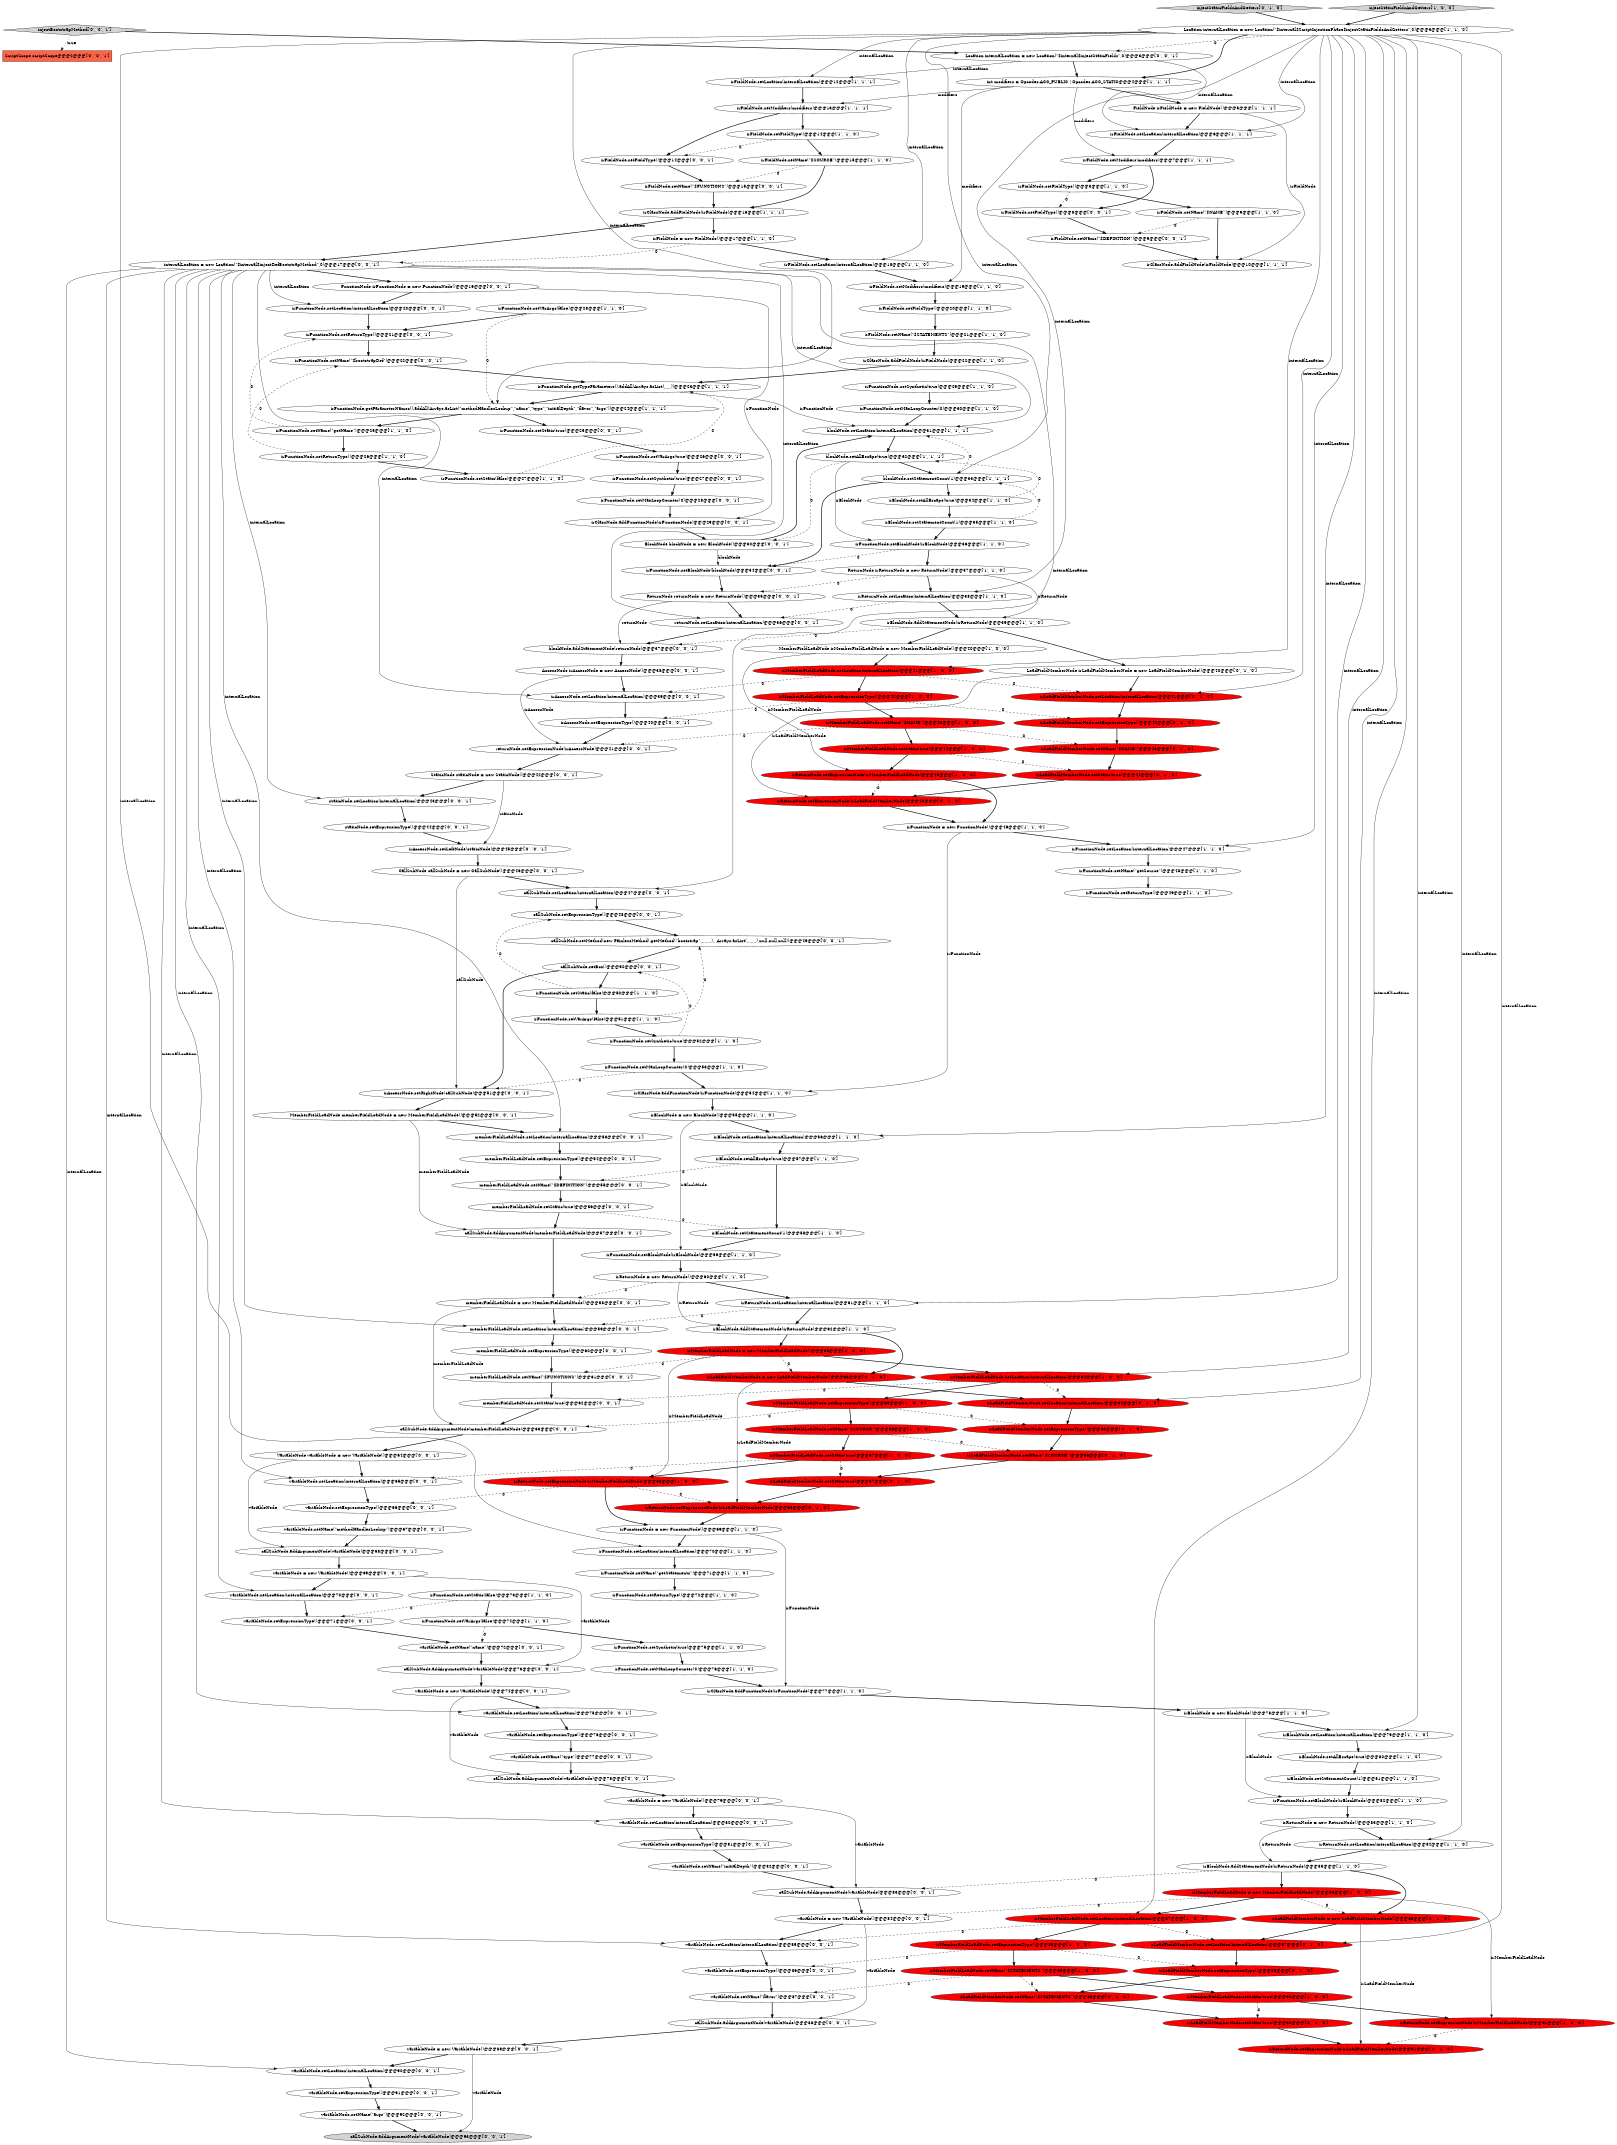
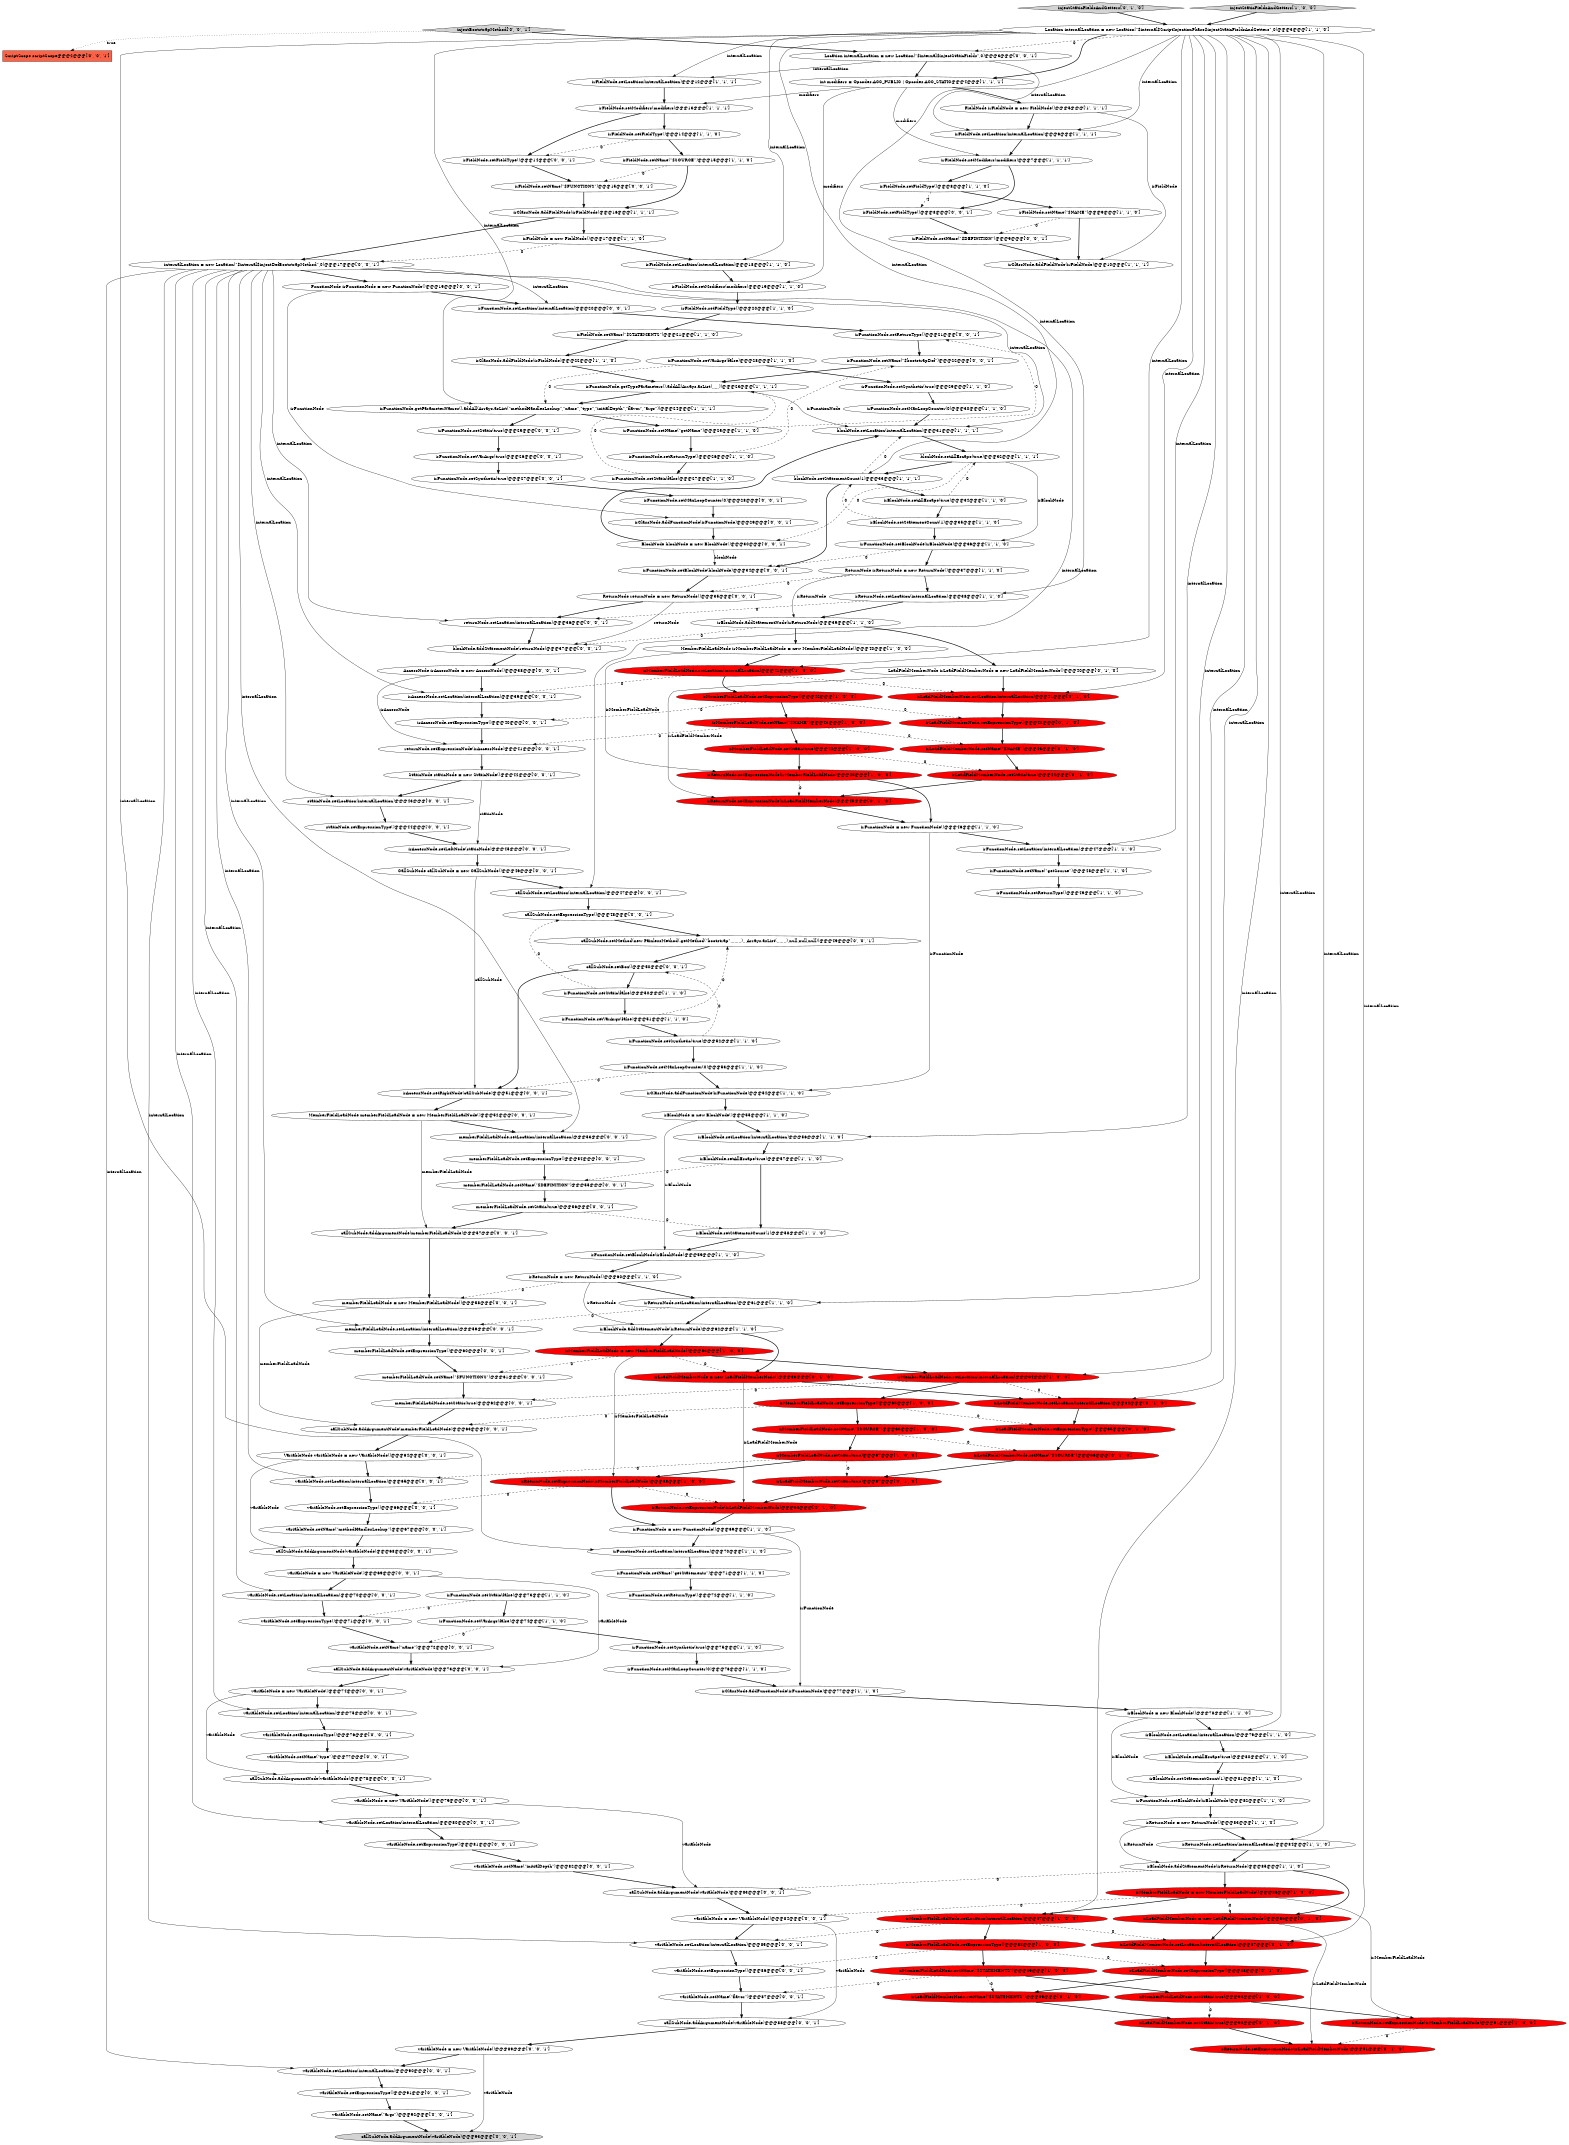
edge "irFieldNode.setFieldType()@@@8@@@['1', '1', '0']" -> "irFieldNode.setFieldType()@@@8@@@['0', '0', '1']": label "0" -> "4"
edge "irFunctionNode.setVarArgs(false)@@@28@@@['1', '1', '0']" -> "irFunctionNode.setReturnType()@@@21@@@['0', '0', '1']": now "irFunctionNode.setVarArgs(false)@@@28@@@['1', '1', '0']" -> "irFunctionNode.setSynthetic(true)@@@29@@@['1', '1', '0']"
